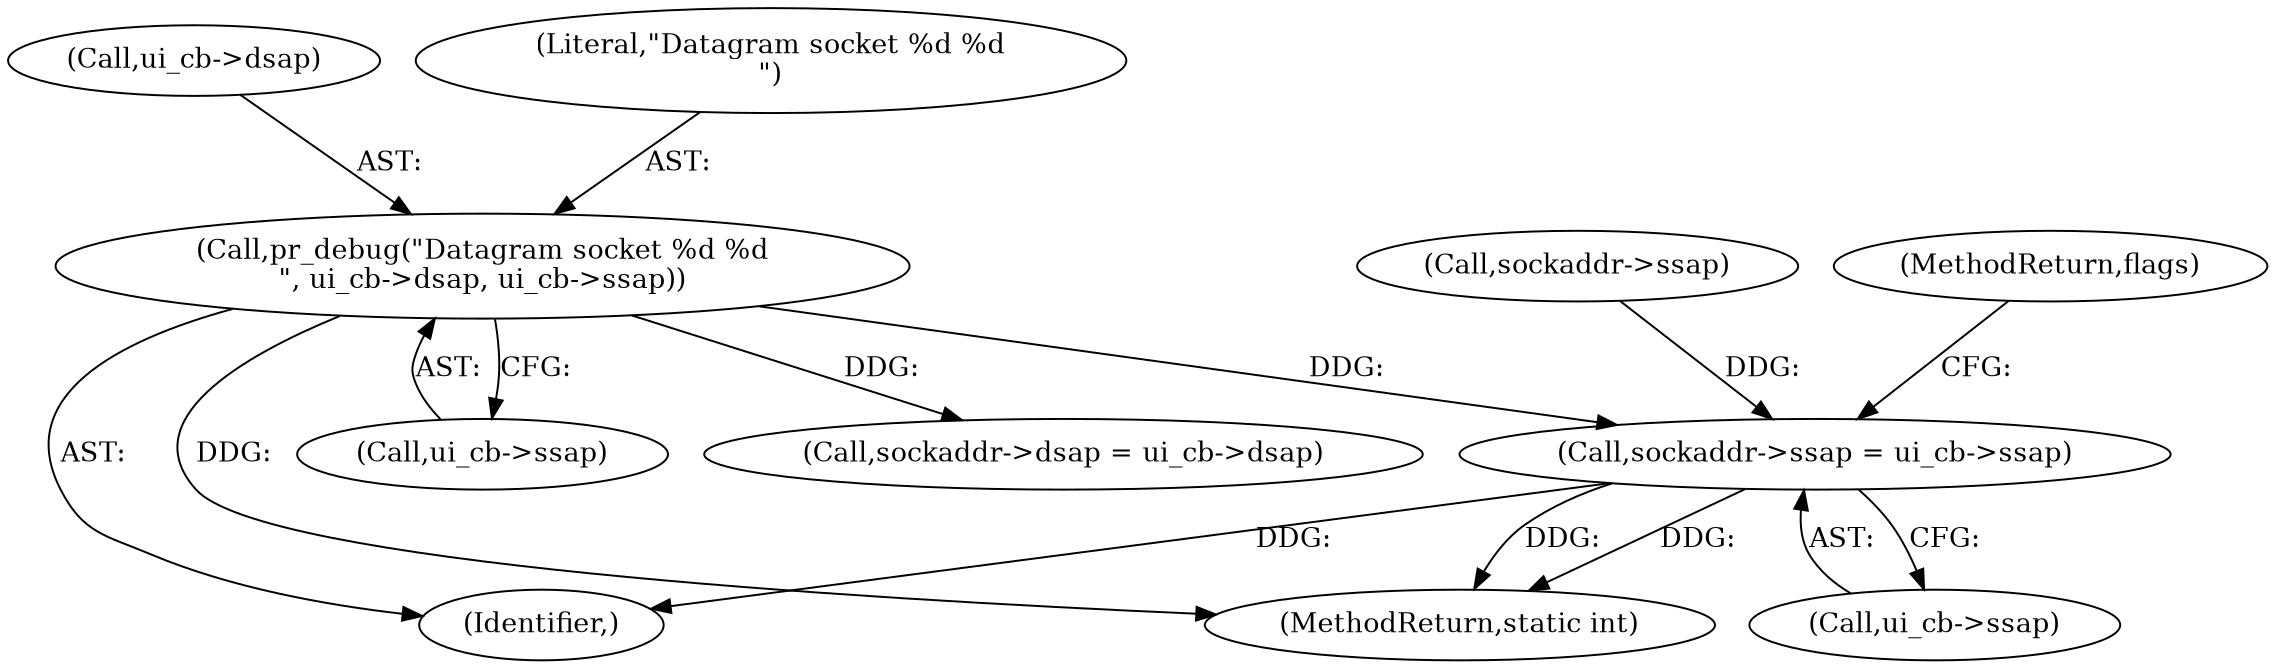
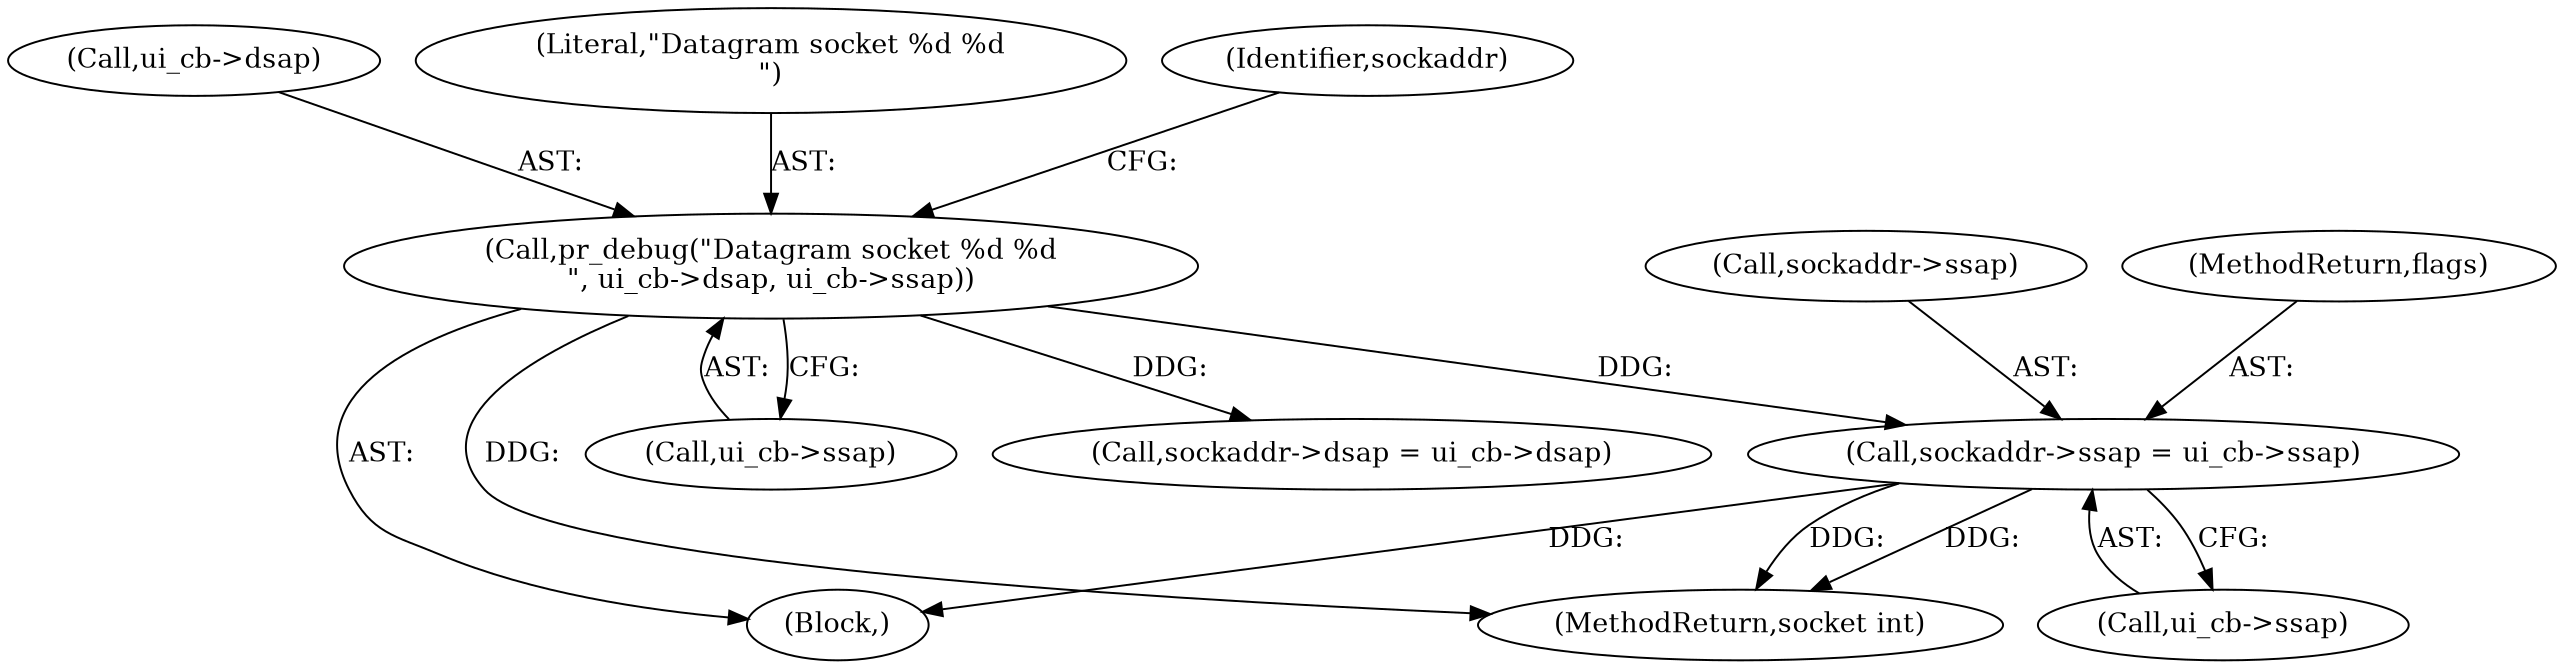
node "(Identifier,sockaddr)": added
edge "(Call,sockaddr->ssap)" -> "(Call,sockaddr->ssap = ui_cb->ssap)": label "DDG: " -> "AST: "
edge "(MethodReturn,flags)" -> "(Call,sockaddr->ssap = ui_cb->ssap)": label "CFG: " -> "AST: "
node "(Identifier,)": label "(Identifier,)" -> "(Block,)"
node "(MethodReturn,static int)": label "(MethodReturn,static int)" -> "(MethodReturn,socket int)"
